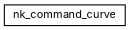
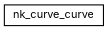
node "nk_command_curve": label "nk_command_curve" -> "nk_curve_curve"
